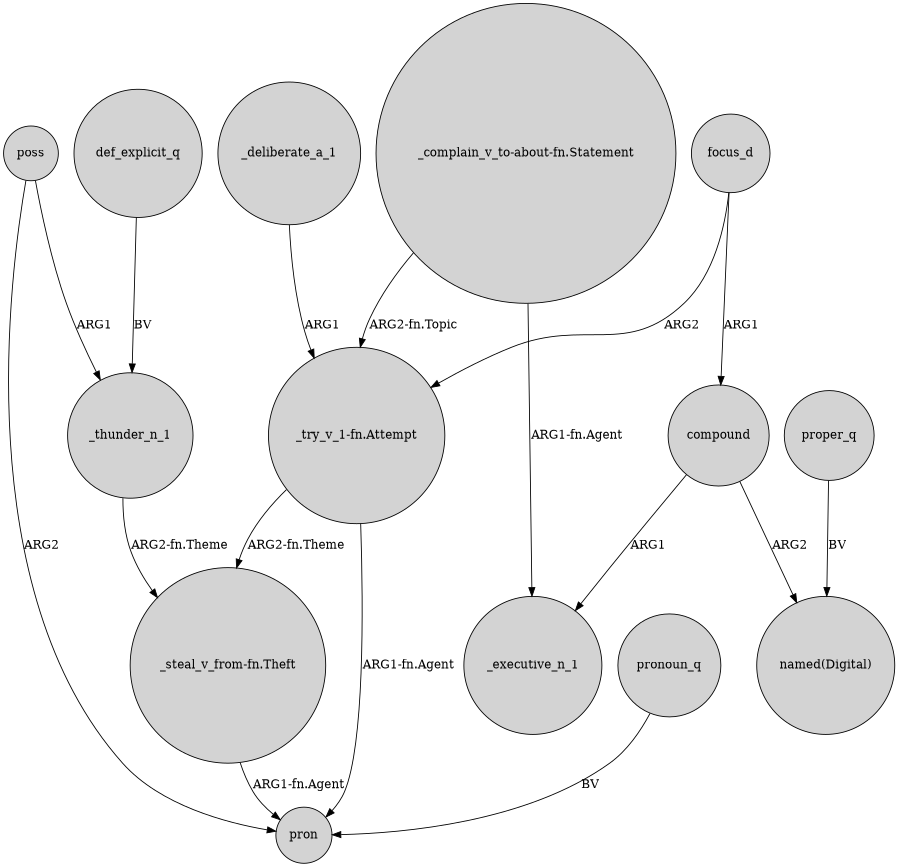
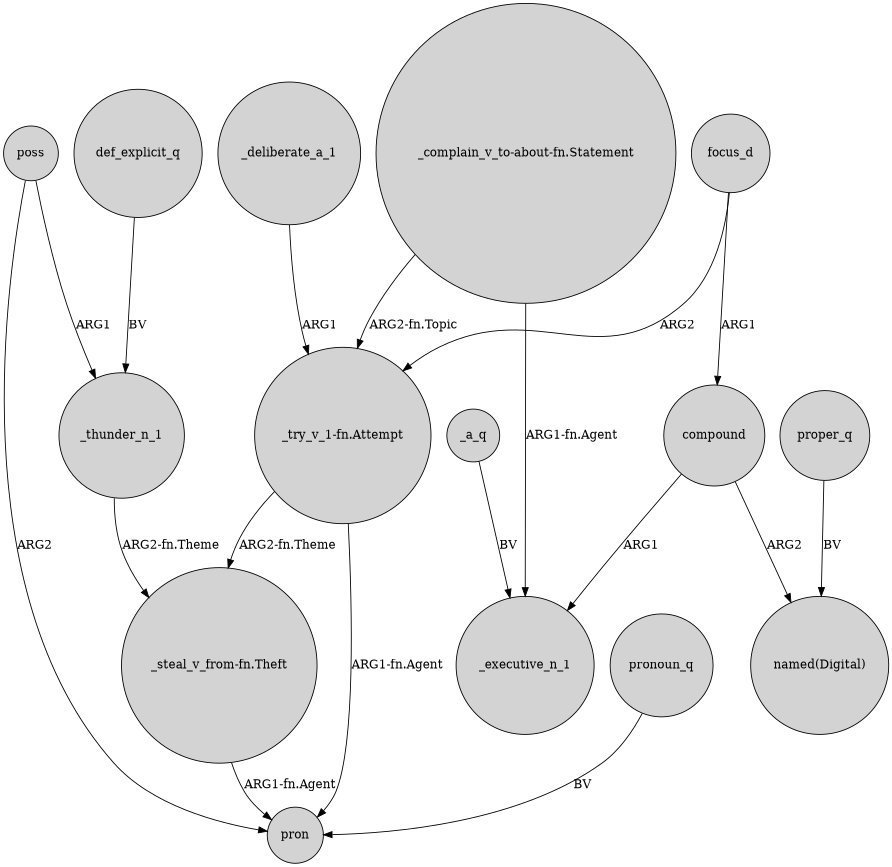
node "_a_q": added
